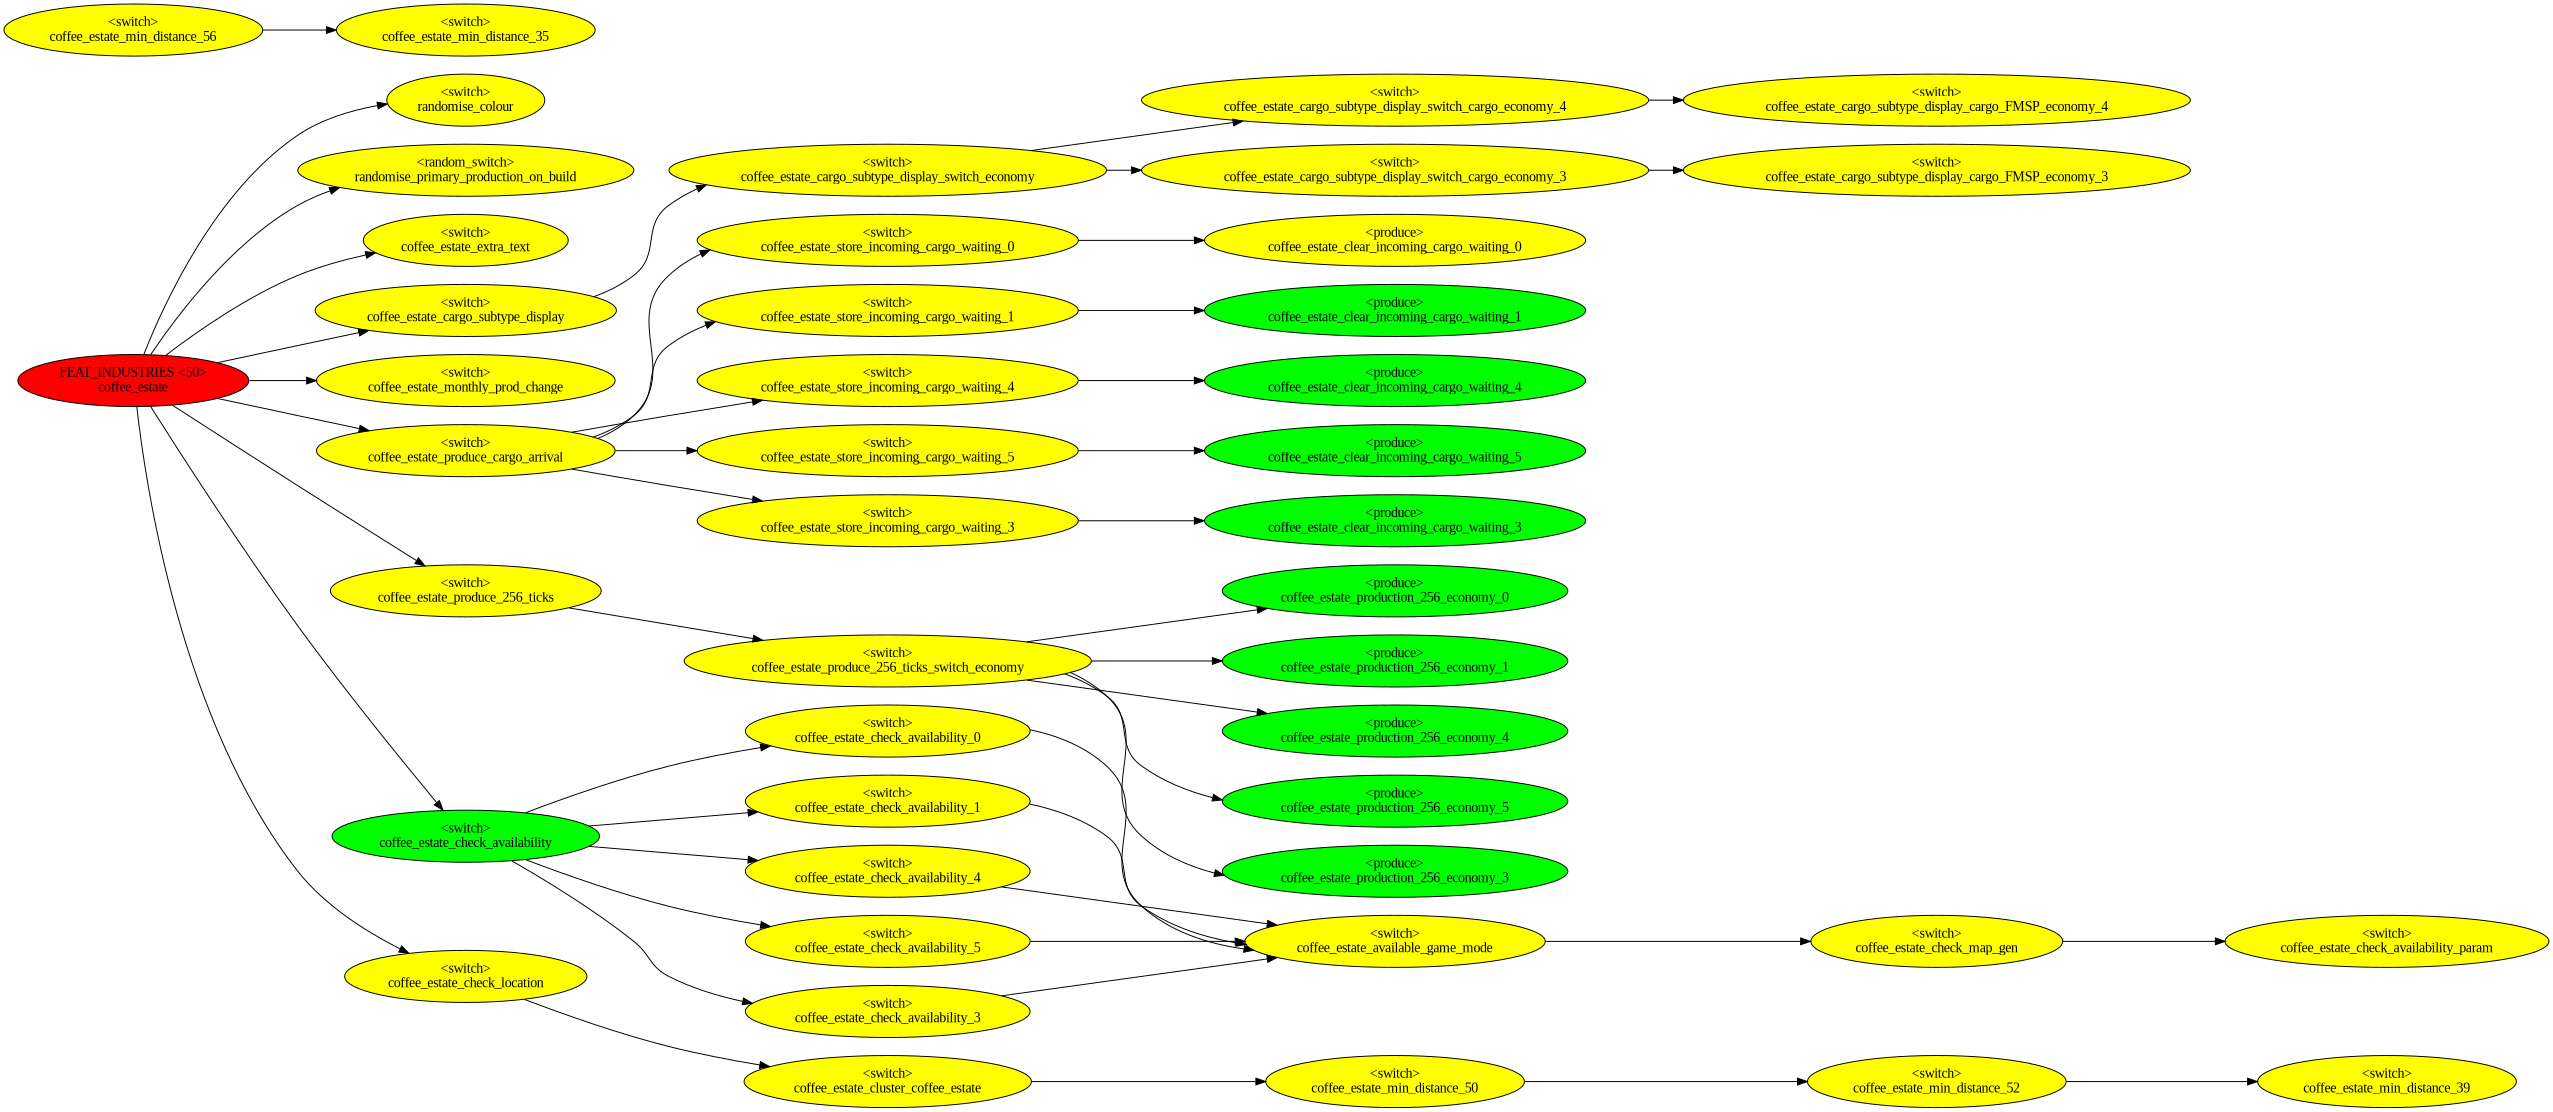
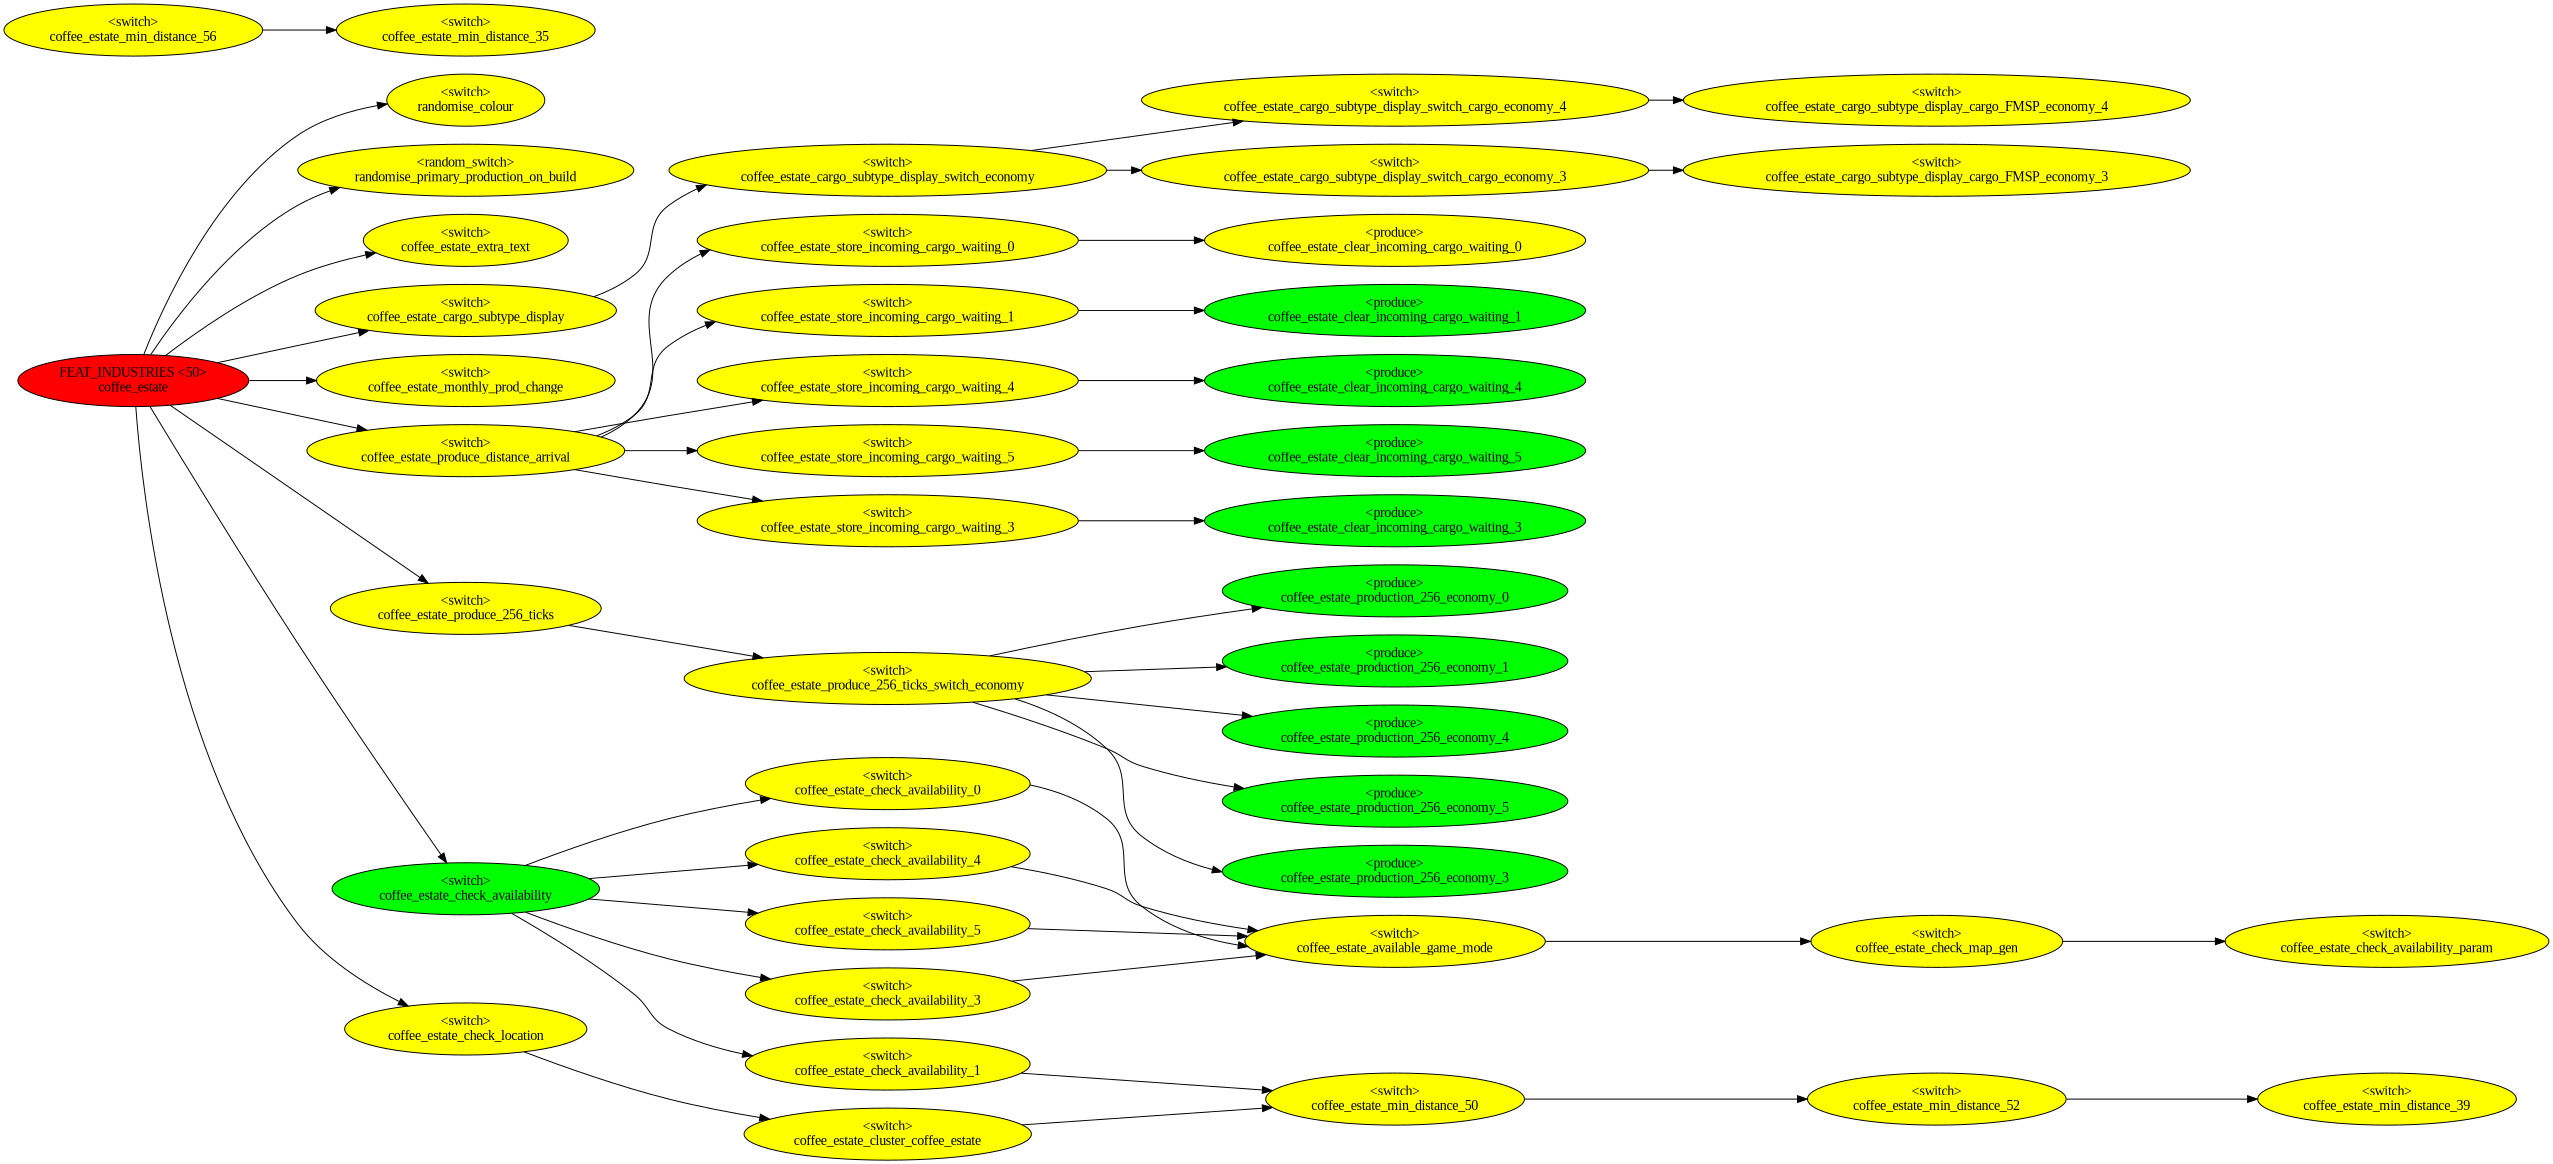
node "<switch> coffee_estate_produce_cargo_arrival": label "<switch> coffee_estate_produce_cargo_arrival" -> "<switch> coffee_estate_produce_distance_arrival"
edge "<switch> coffee_estate_check_availability_1" -> "<switch> coffee_estate_available_game_mode": now "<switch> coffee_estate_check_availability_1" -> "<switch> coffee_estate_min_distance_50"
